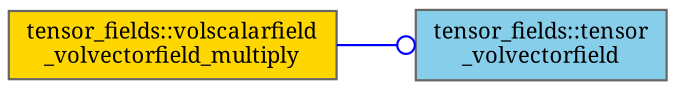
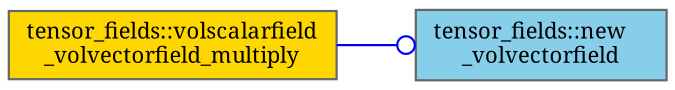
node "tensor_fields::tensor _volvectorfield": label "tensor_fields::tensor _volvectorfield" -> "tensor_fields::new _volvectorfield"
